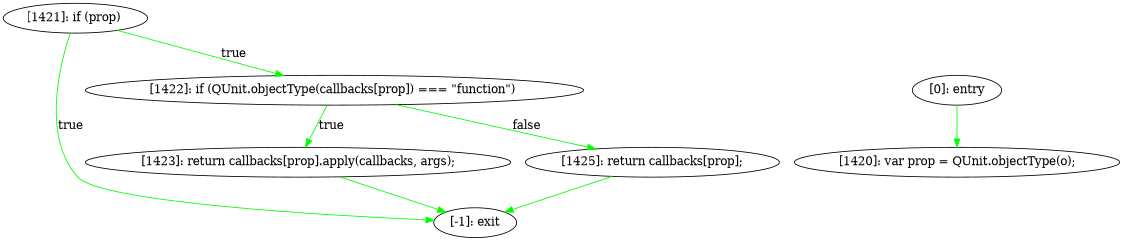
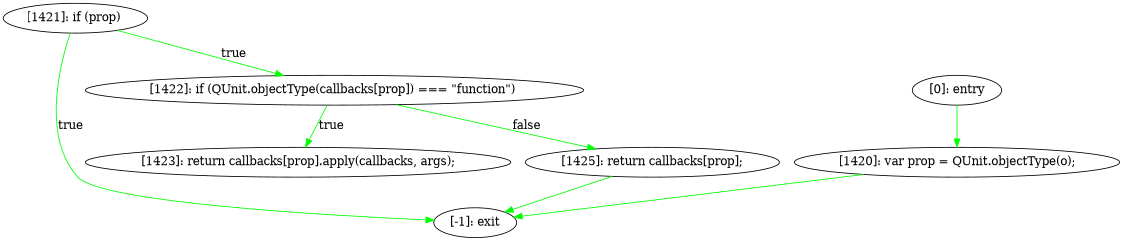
edge "[1423]: return callbacks[prop].apply(callbacks, args);" -> "[-1]: exit": now "[1420]: var prop = QUnit.objectType(o);" -> "[-1]: exit"
